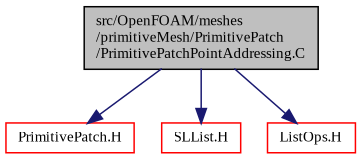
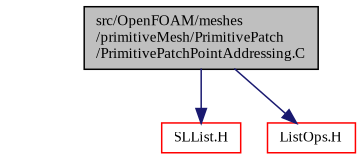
node "PrimitivePatch.H": removed
